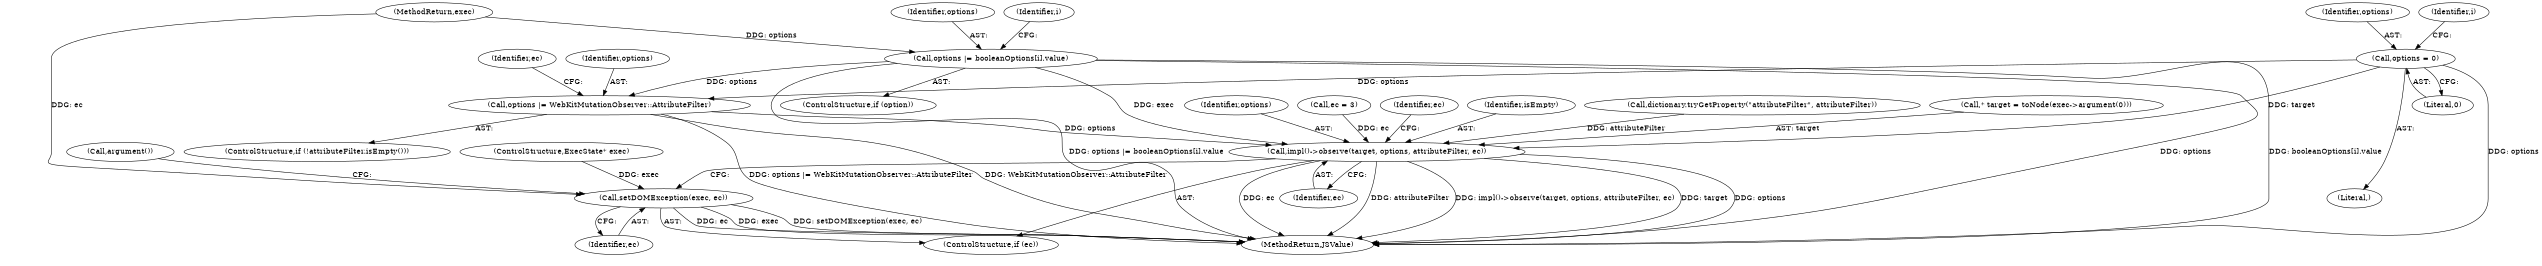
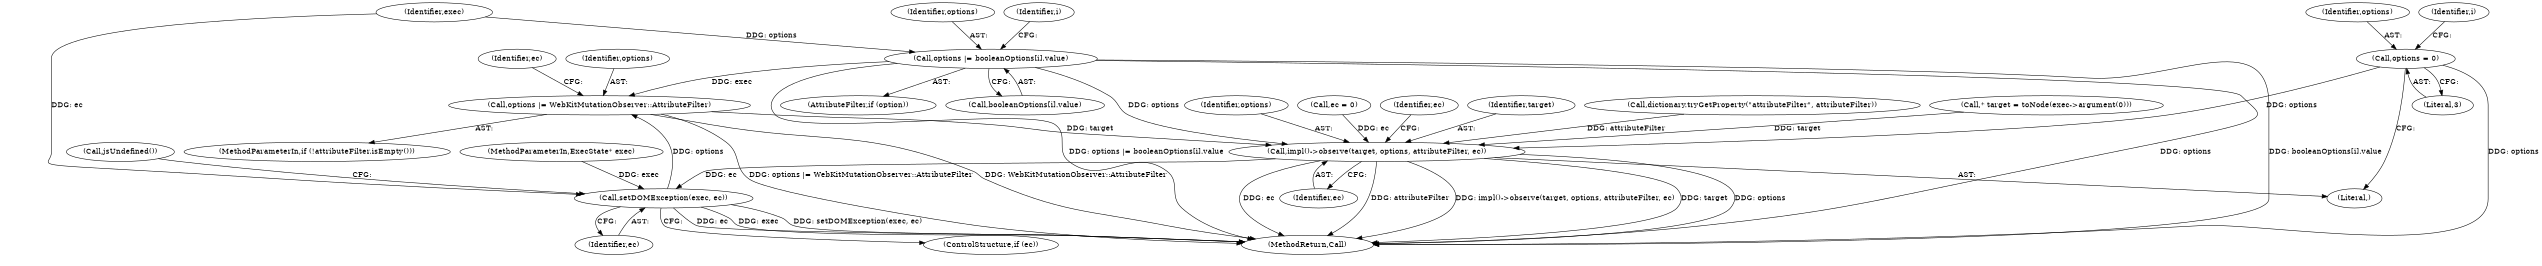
node "(MethodReturn,exec)": label "(MethodReturn,exec)" -> "(Identifier,exec)"
edge "(Call,options = 0)" -> "(Call,options |= WebKitMutationObserver::AttributeFilter)": now "(Call,setDOMException(exec, ec))" -> "(Call,options |= WebKitMutationObserver::AttributeFilter)"
edge "(Call,options |= booleanOptions[i].value)" -> "(Call,options |= WebKitMutationObserver::AttributeFilter)": label "DDG: options" -> "DDG: exec"
node "(ControlStructure,if (option))": label "(ControlStructure,if (option))" -> "(AttributeFilter,if (option))"
node "(Call,booleanOptions[i].value)": added
edge "(Call,options |= booleanOptions[i].value)" -> "(Call,impl()->observe(target, options, attributeFilter, ec))": label "DDG: exec" -> "DDG: options"
node "(Call,ec = 3)": label "(Call,ec = 3)" -> "(Call,ec = 0)"
node "(Identifier,isEmpty)": label "(Identifier,isEmpty)" -> "(Identifier,target)"
edge "(Call,options = 0)" -> "(Call,impl()->observe(target, options, attributeFilter, ec))": label "DDG: target" -> "DDG: options"
node "(Literal,0)": label "(Literal,0)" -> "(Literal,3)"
edge "(Call,options |= WebKitMutationObserver::AttributeFilter)" -> "(Call,impl()->observe(target, options, attributeFilter, ec))": label "DDG: options" -> "DDG: target"
edge "(Call,* target = toNode(exec->argument(0)))" -> "(Call,impl()->observe(target, options, attributeFilter, ec))": label "AST: target" -> "DDG: target"
edge "(Call,options = 0)" -> "(Literal,)": label "AST: " -> "CFG: "
node "(Call,argument())": label "(Call,argument())" -> "(Call,jsUndefined())"
node "(ControlStructure,if (!attributeFilter.isEmpty()))": label "(ControlStructure,if (!attributeFilter.isEmpty()))" -> "(MethodParameterIn,if (!attributeFilter.isEmpty()))"
node "(ControlStructure,ExecState* exec)": label "(ControlStructure,ExecState* exec)" -> "(MethodParameterIn,ExecState* exec)"
edge "(Call,impl()->observe(target, options, attributeFilter, ec))" -> "(Call,setDOMException(exec, ec))": label "CFG: " -> "DDG: ec"
edge "(Call,impl()->observe(target, options, attributeFilter, ec))" -> "(ControlStructure,if (ec))": now "(Call,impl()->observe(target, options, attributeFilter, ec))" -> "(Literal,)"
edge "(Call,setDOMException(exec, ec))" -> "(ControlStructure,if (ec))": label "AST: " -> "CFG: "
node "(MethodReturn,JSValue)": label "(MethodReturn,JSValue)" -> "(MethodReturn,Call)"
